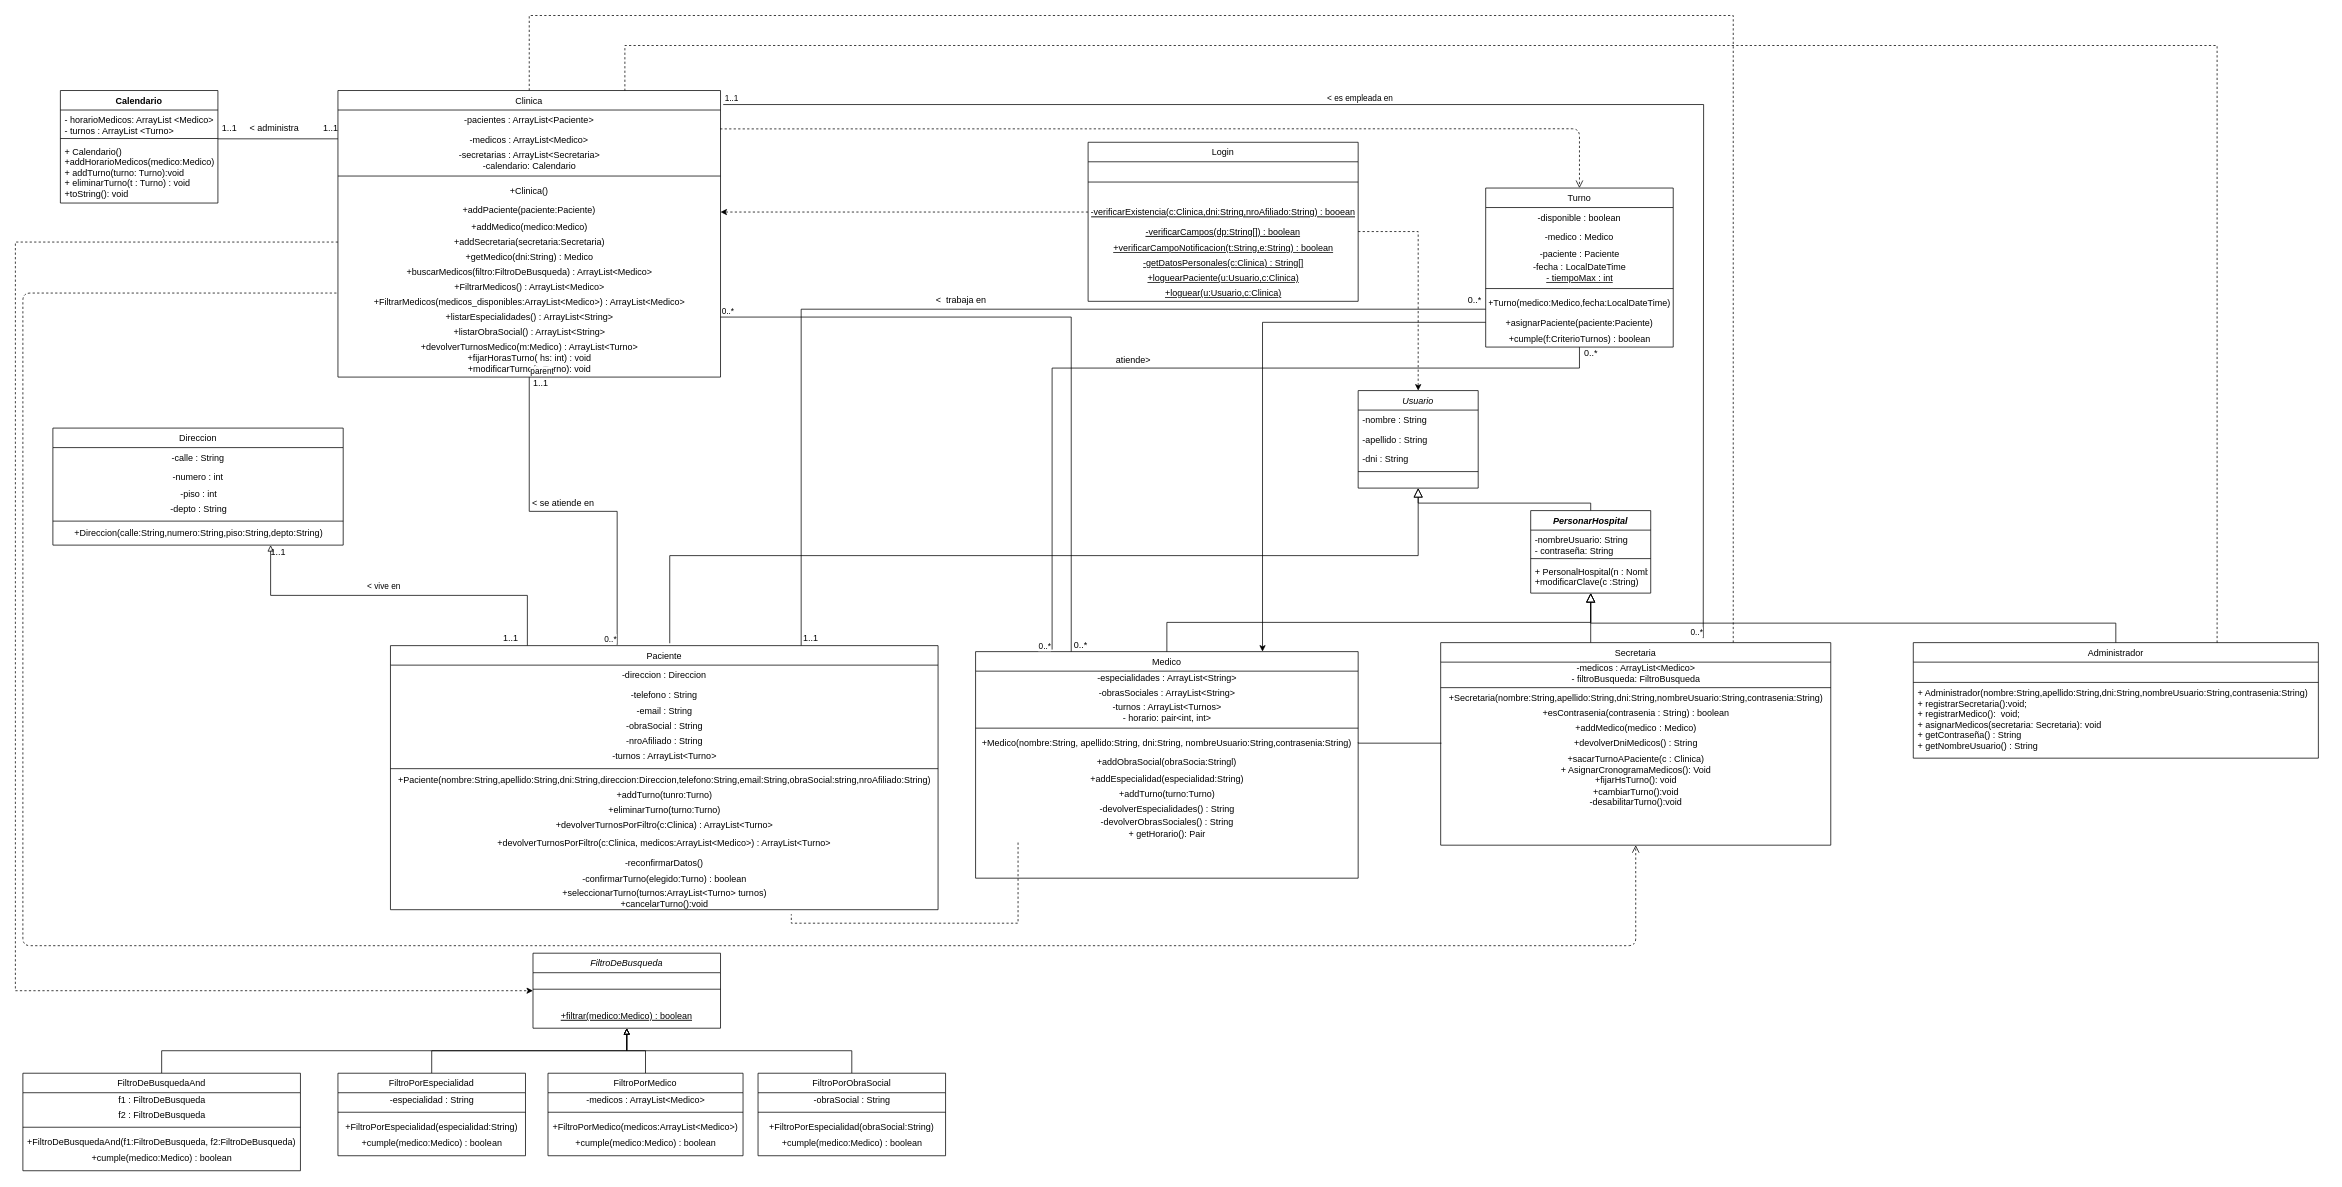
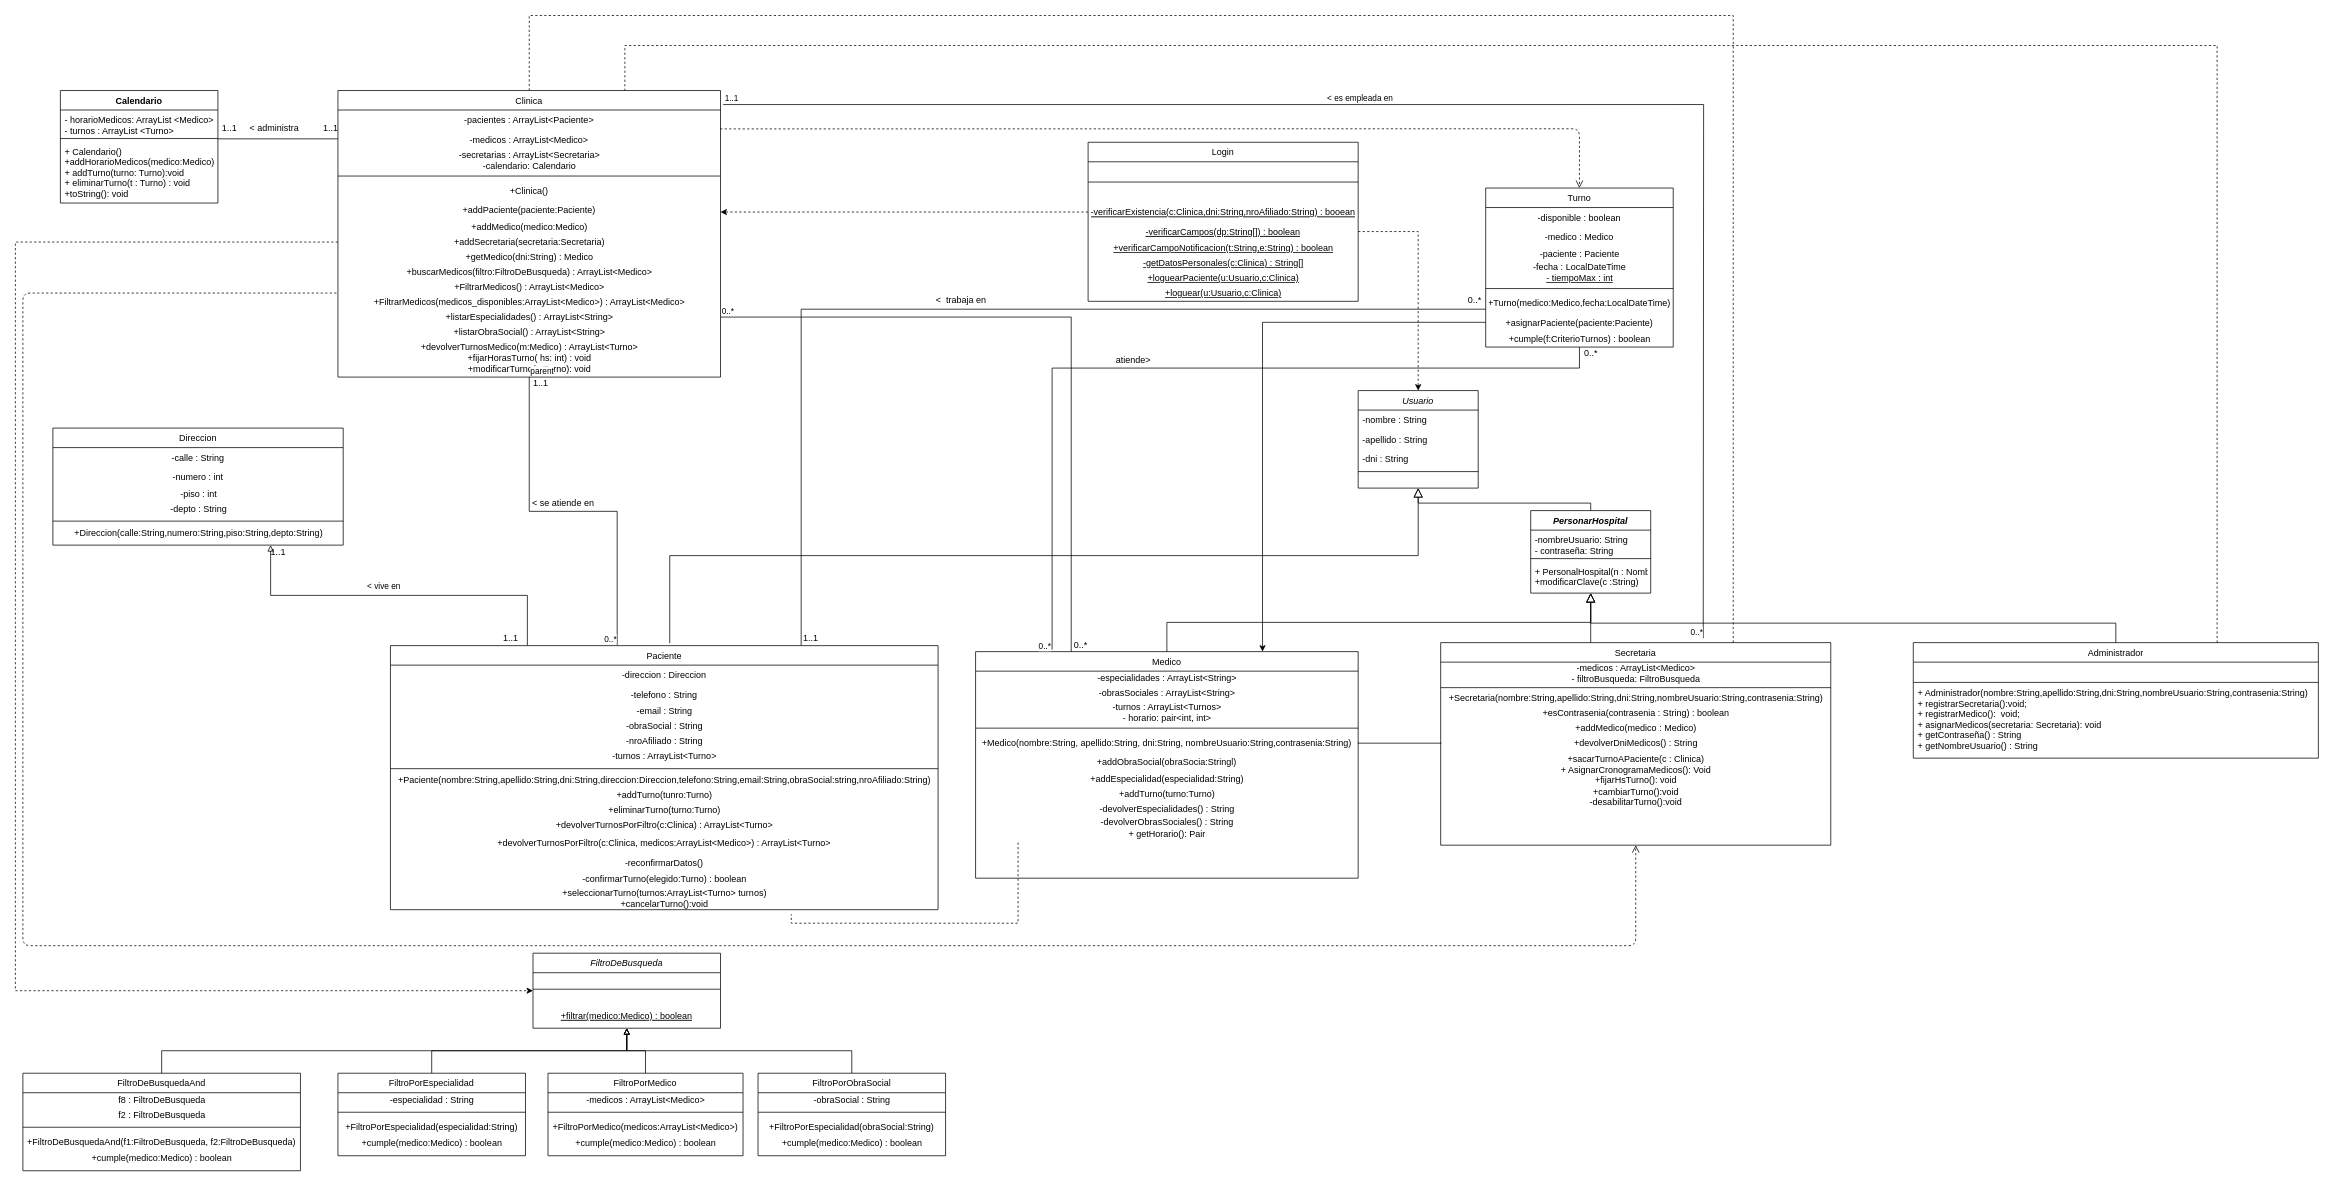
node "f1 : FiltroDeBusqueda": label "f1 : FiltroDeBusqueda" -> "f8 : FiltroDeBusqueda"
